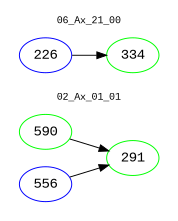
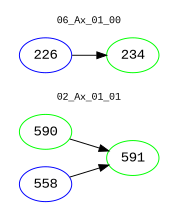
cluster "06_Ax_21_00": label "06_Ax_21_00" -> "06_Ax_01_00"
node "334": label "334" -> "234"
node "291": label "291" -> "591"
node "556": label "556" -> "558"
